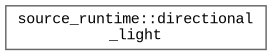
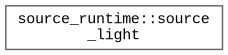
node "source_runtime::directional _light": label "source_runtime::directional _light" -> "source_runtime::source _light"
